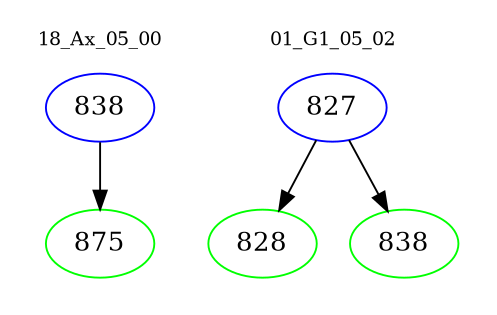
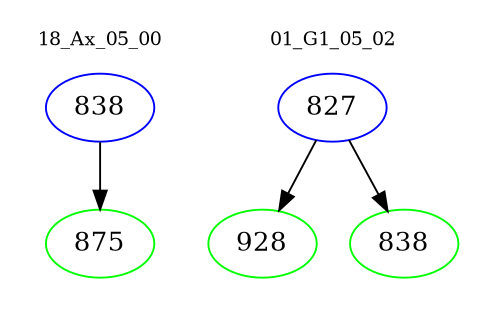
node "828": label "828" -> "928"
